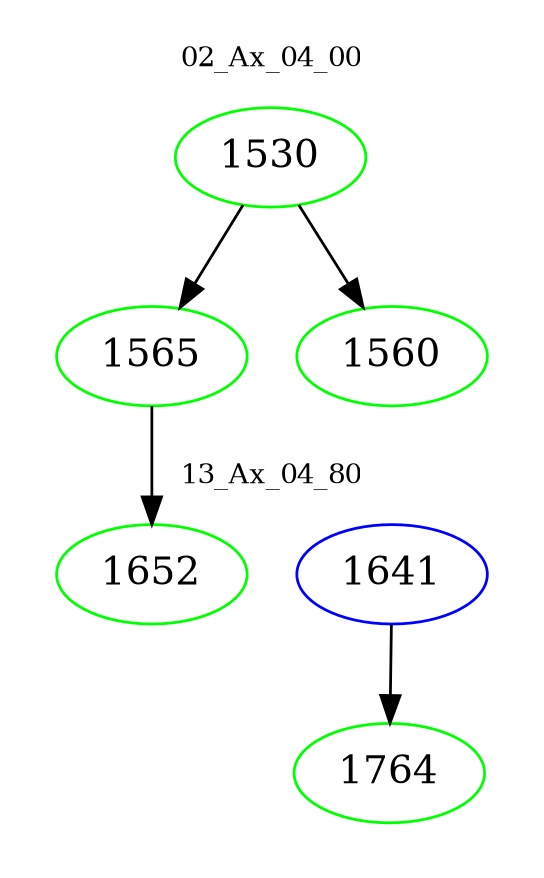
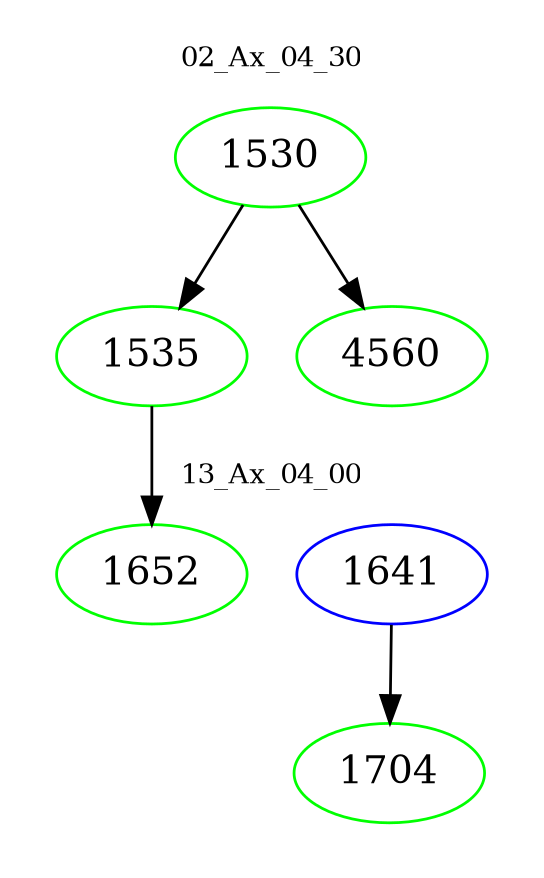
cluster "02_Ax_04_00": label "02_Ax_04_00" -> "02_Ax_04_30"
node "1565": label "1565" -> "1535"
node "1560": label "1560" -> "4560"
cluster "13_Ax_04_80": label "13_Ax_04_80" -> "13_Ax_04_00"
node "1764": label "1764" -> "1704"
